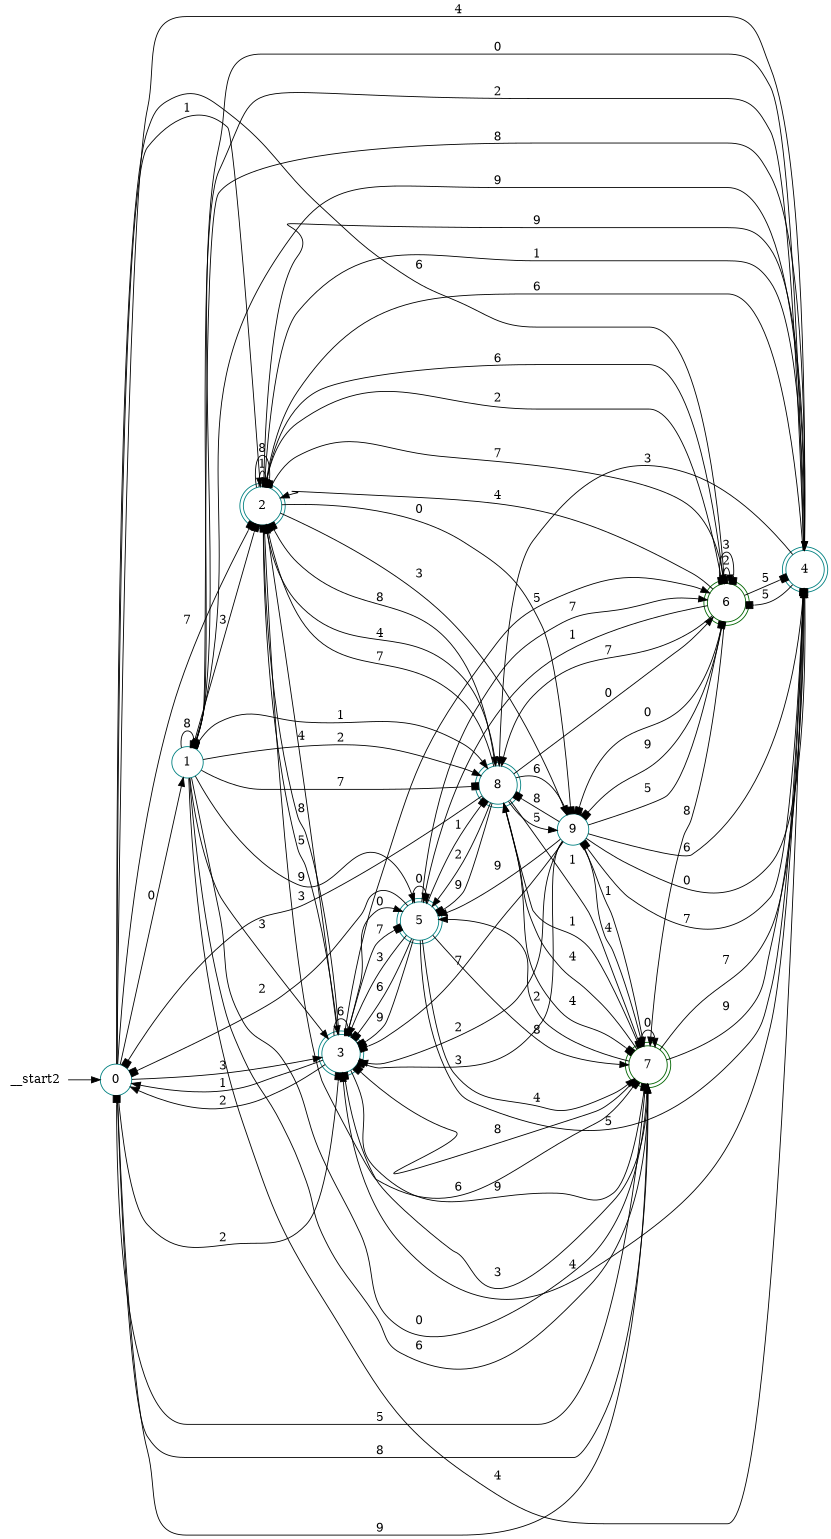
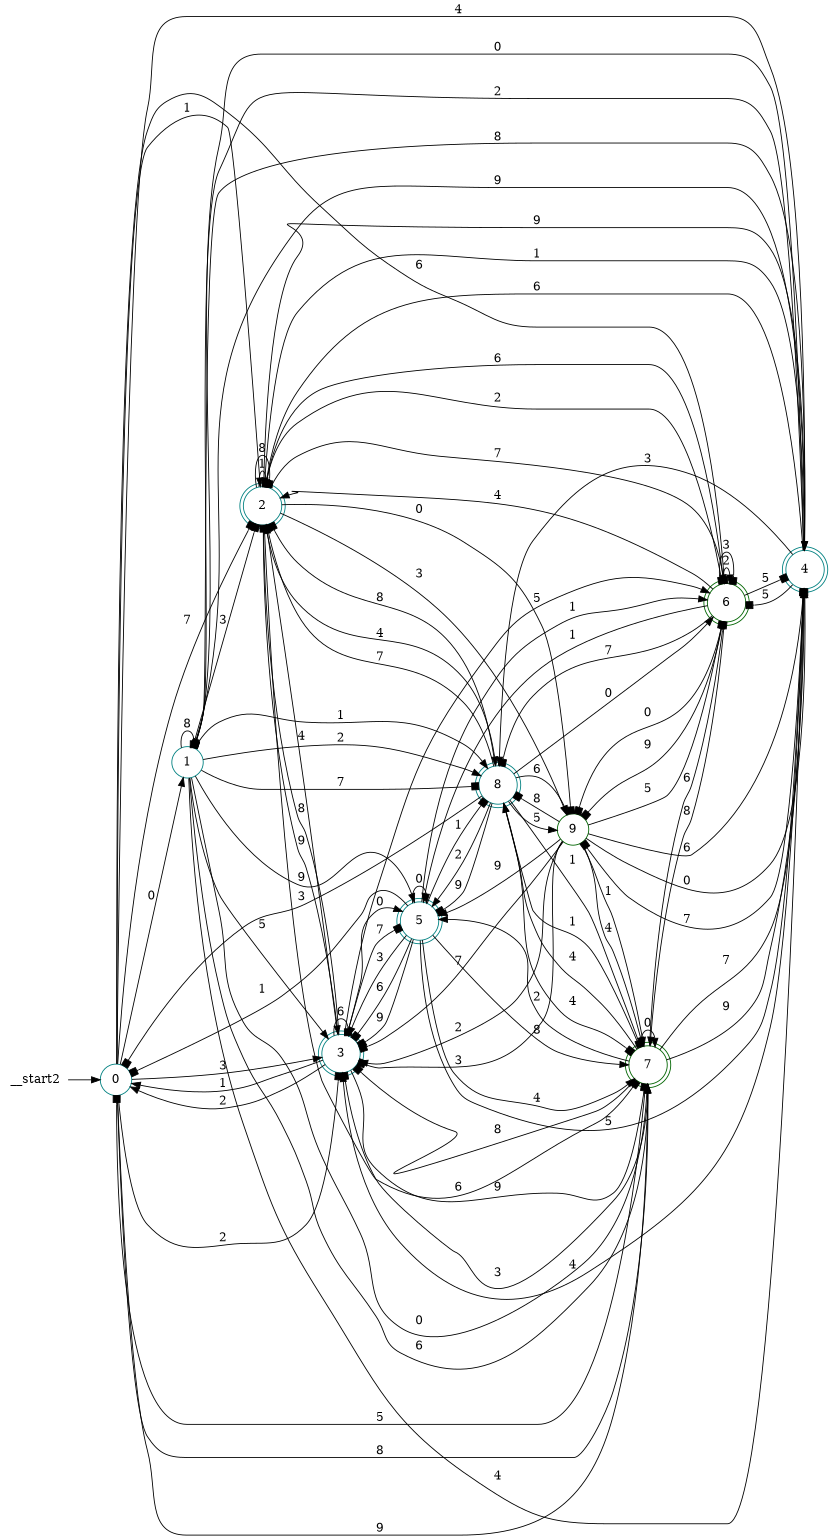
edge "5" -> "6": label "7" -> "1"
edge "6" -> "8": arrowhead normal -> box
node "9": color teal -> darkgreen
edge "7" -> "6": added, label "6"
edge "2" -> "3": label "5" -> "9"
edge "1" -> "3": label "3" -> "5"
edge "5" -> "0": label "2" -> "1"
